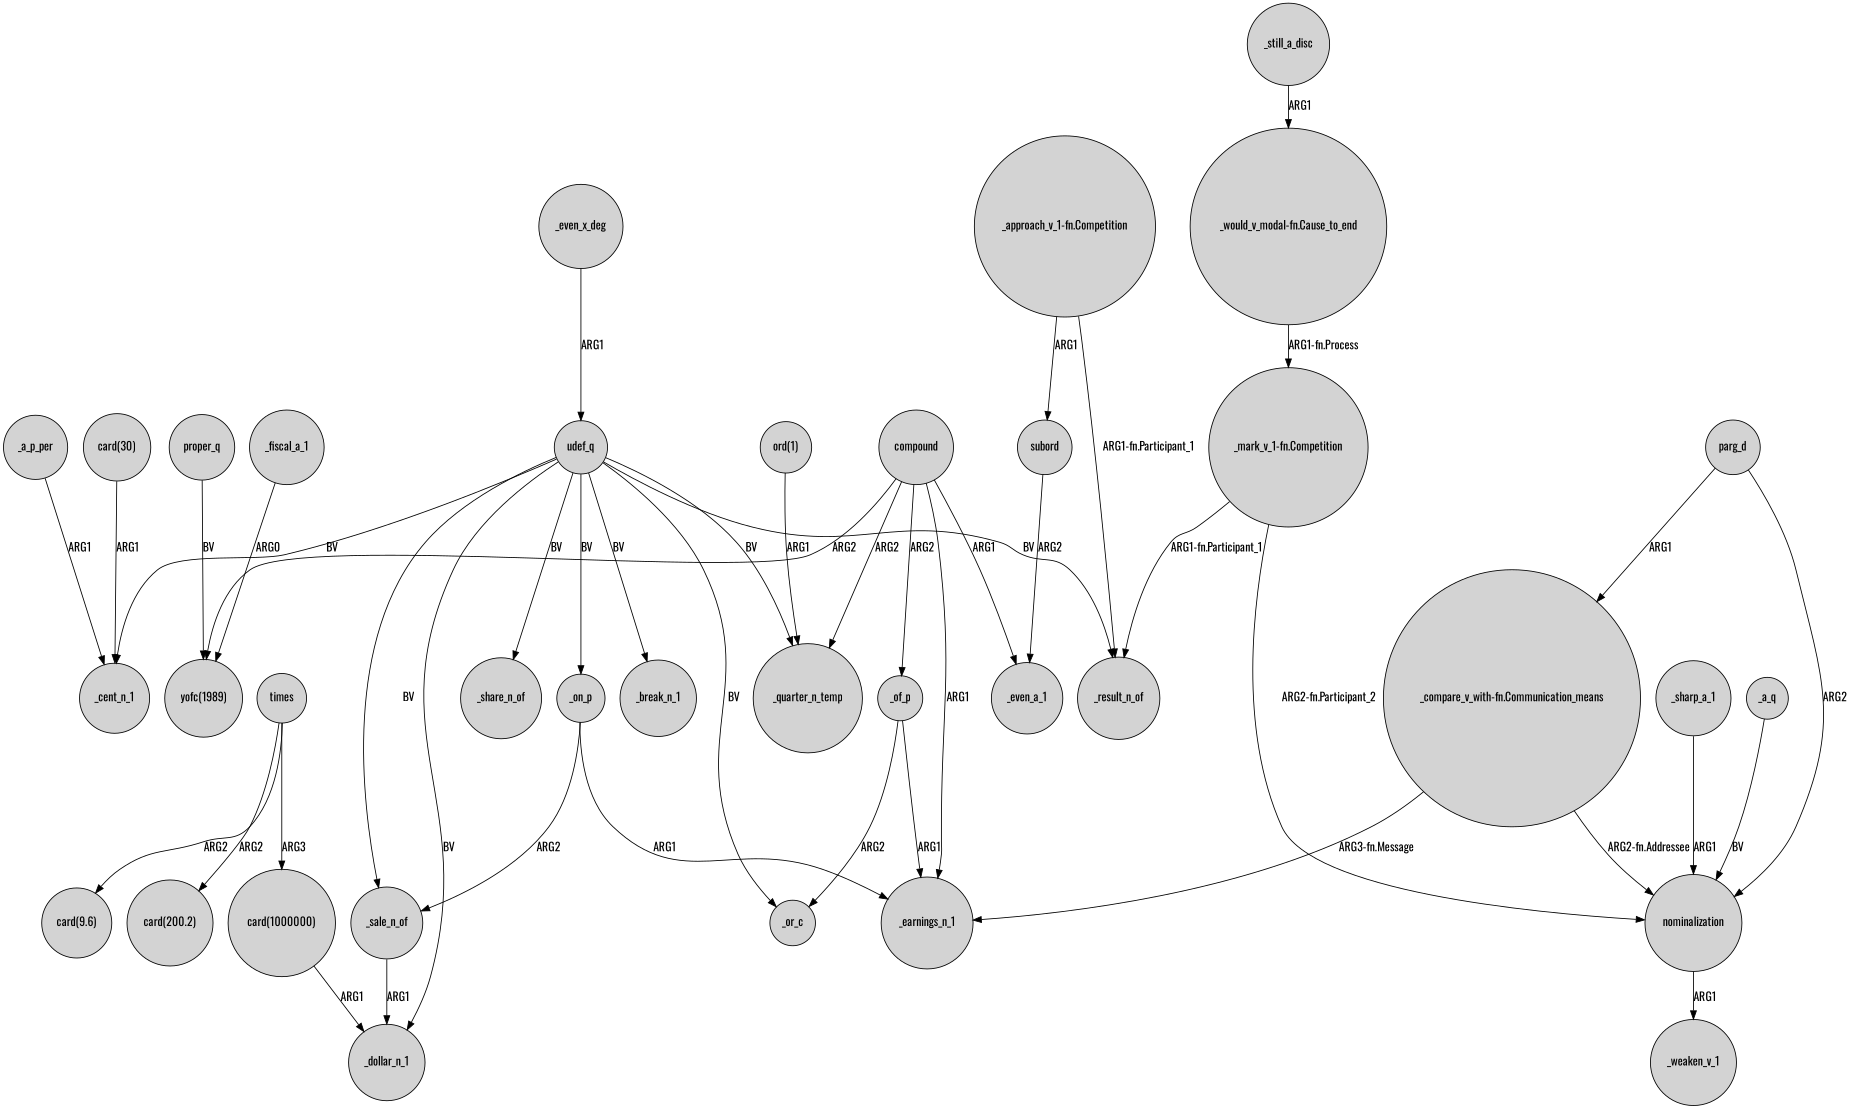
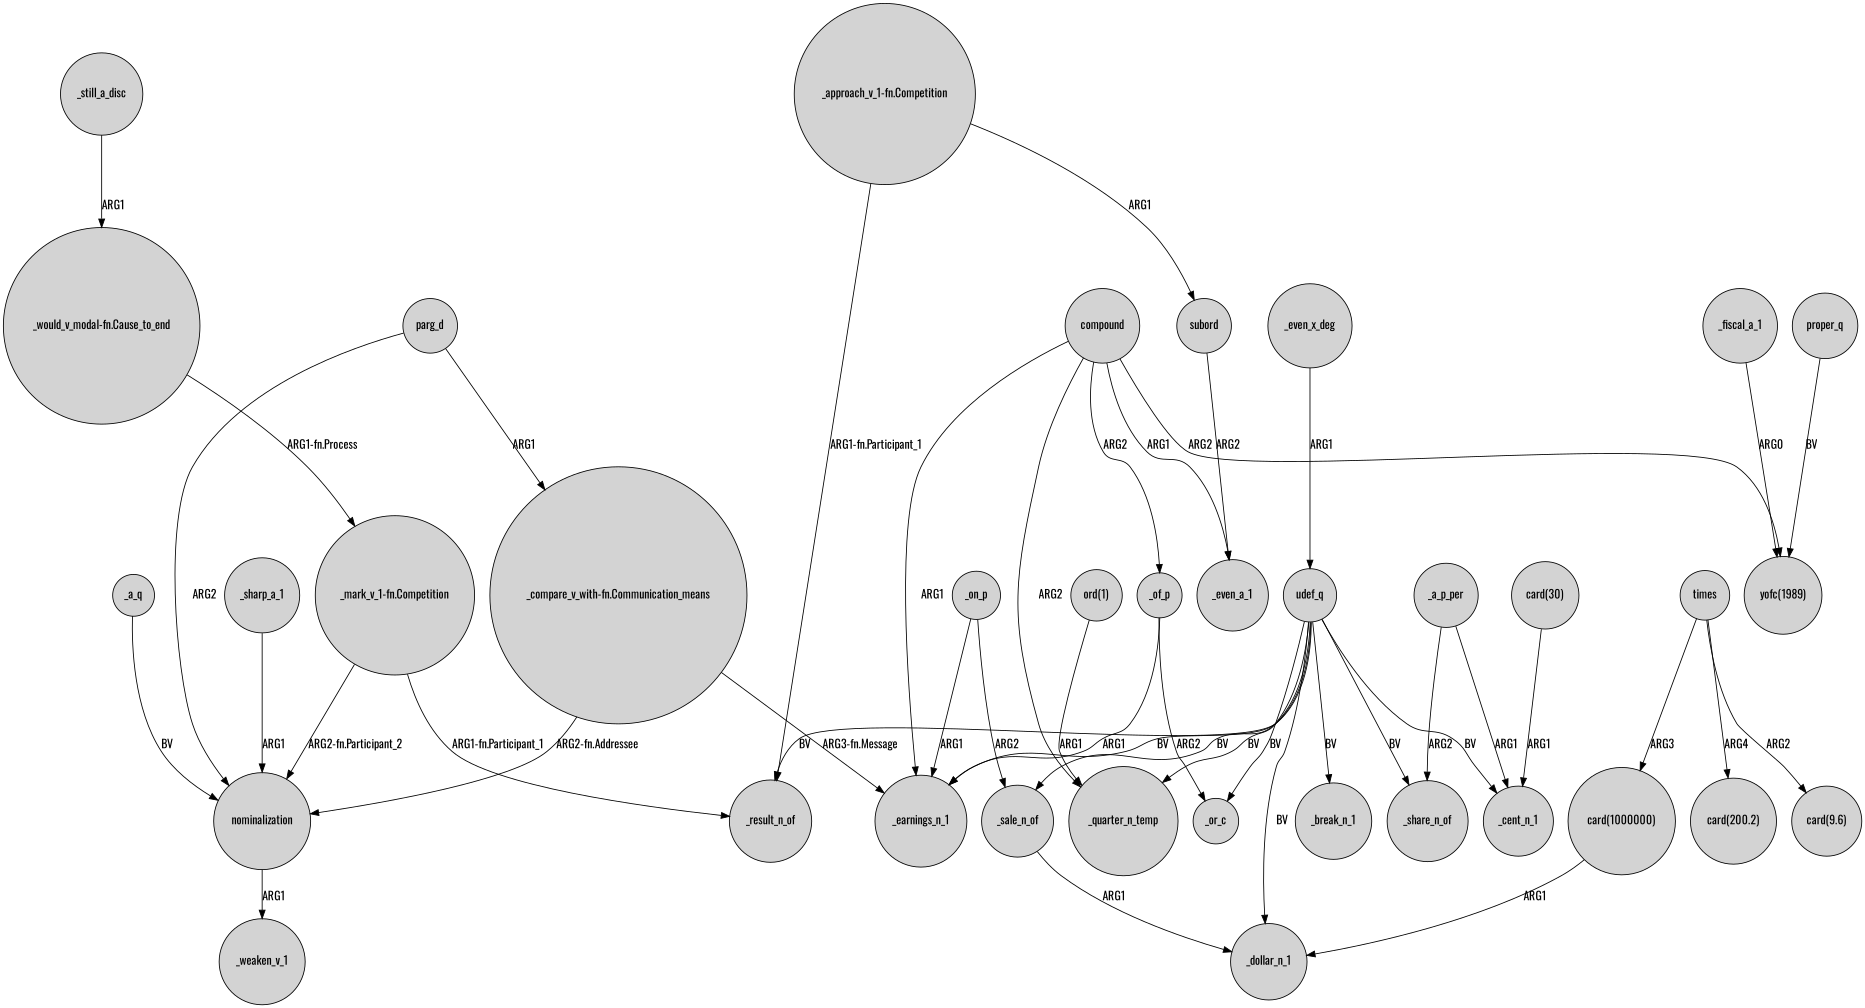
edge "udef_q" -> "_on_p": now "udef_q" -> "_earnings_n_1"
edge "_a_p_per" -> "_share_n_of": added, label "ARG2"
edge "times" -> "card(200.2)": label "ARG2" -> "ARG4"
